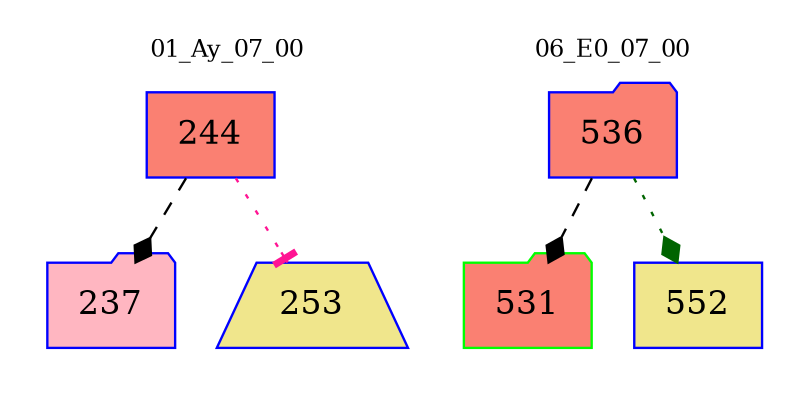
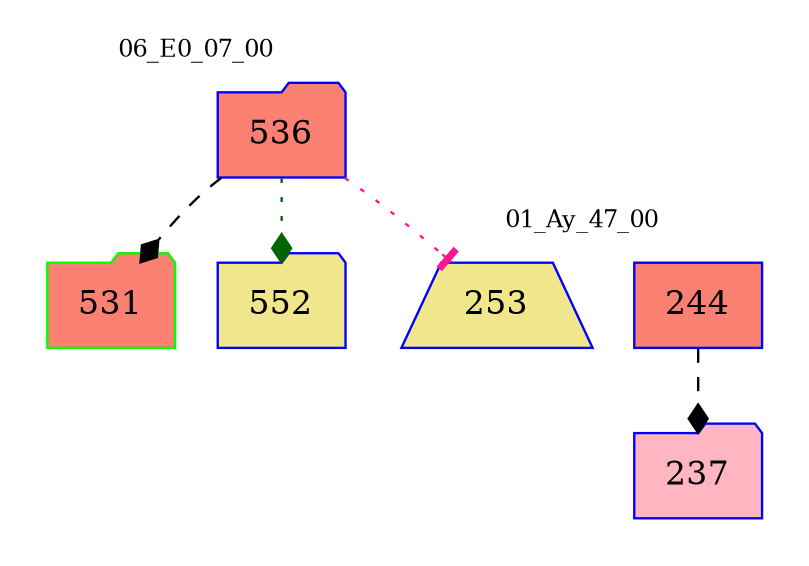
cluster "01_Ay_07_00": label "01_Ay_07_00" -> "01_Ay_47_00"
edge "244" -> "253": now "536" -> "253"
node "552": shape box -> folder
